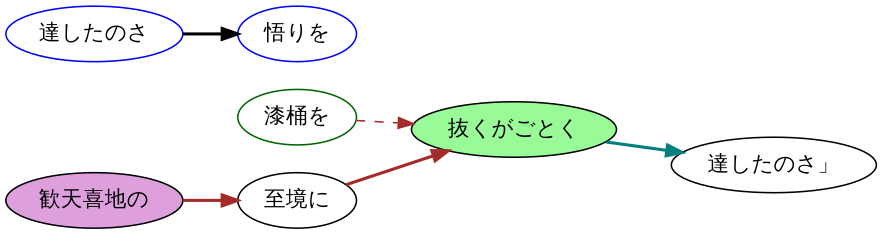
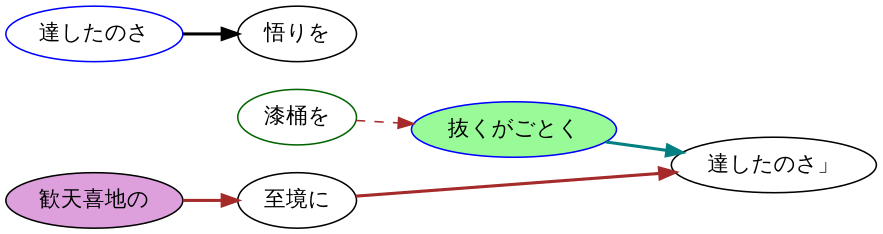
node "悟りを": color blue -> black
node "抜くがごとく": color black -> blue
edge "至境に" -> "抜くがごとく": now "至境に" -> "達したのさ」"
